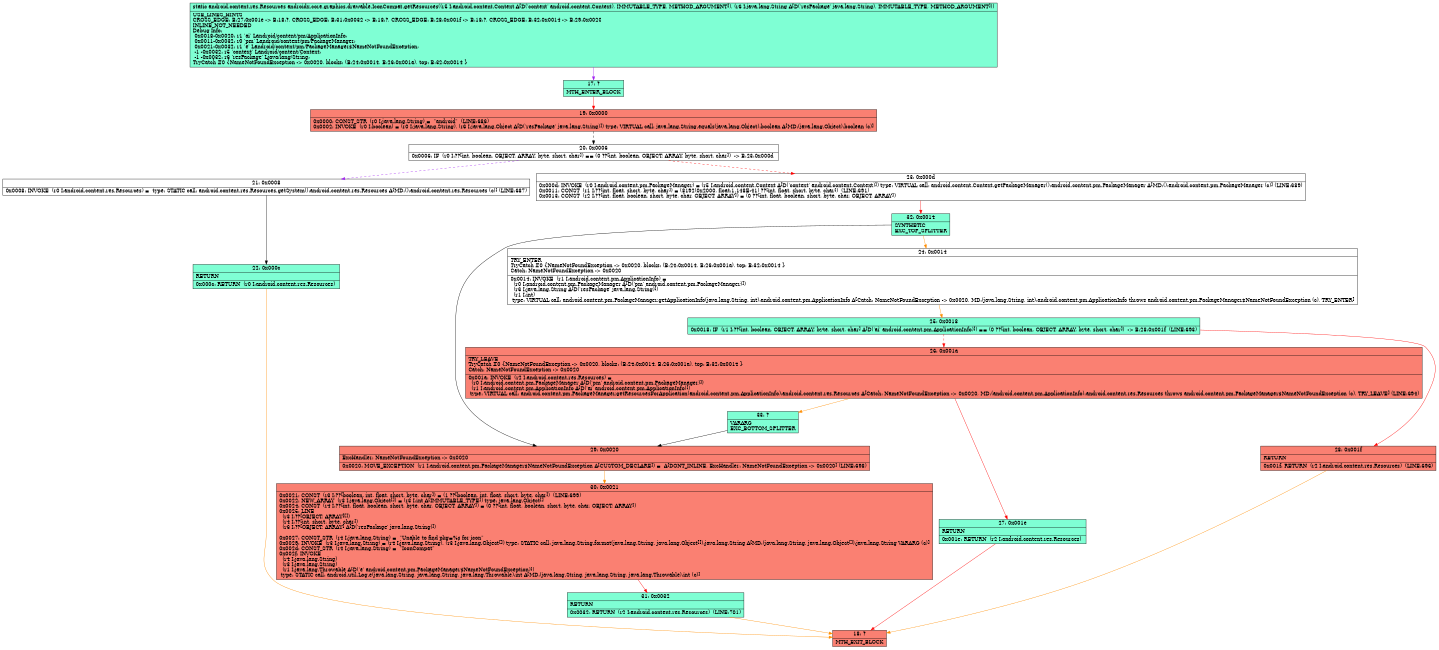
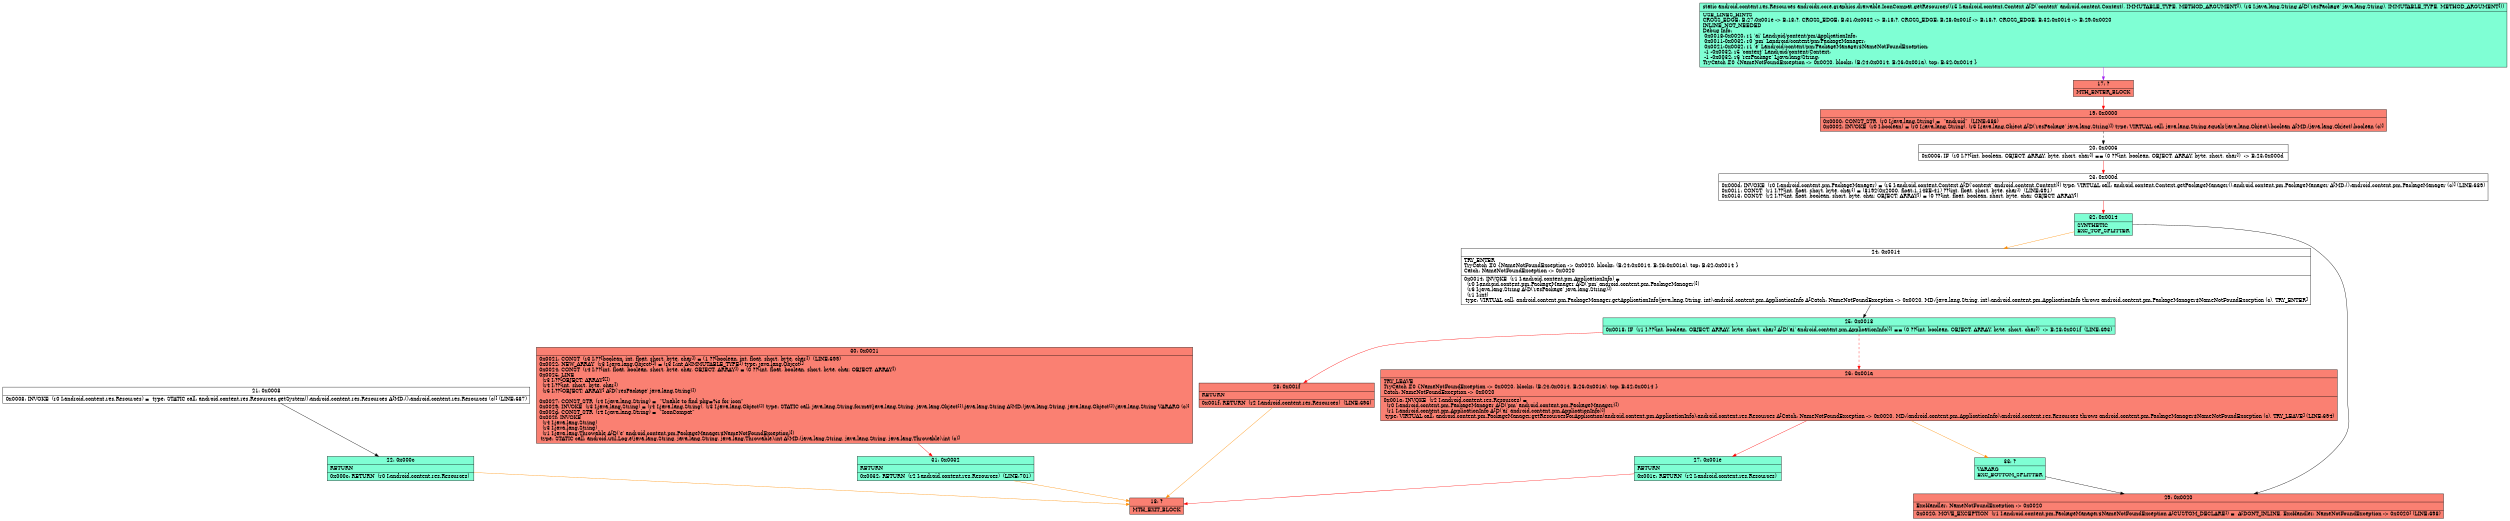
node "17: ?": fillcolor aquamarine -> salmon
edge "20: 0x0006" -> "23: 0x000d": style dashed -> solid
edge "20: 0x0006" -> "21: 0x0008": removed
edge "24: 0x0014" -> "25: 0x0018": color darkorange -> black
edge "29: 0x0020" -> "30: 0x0021": removed
